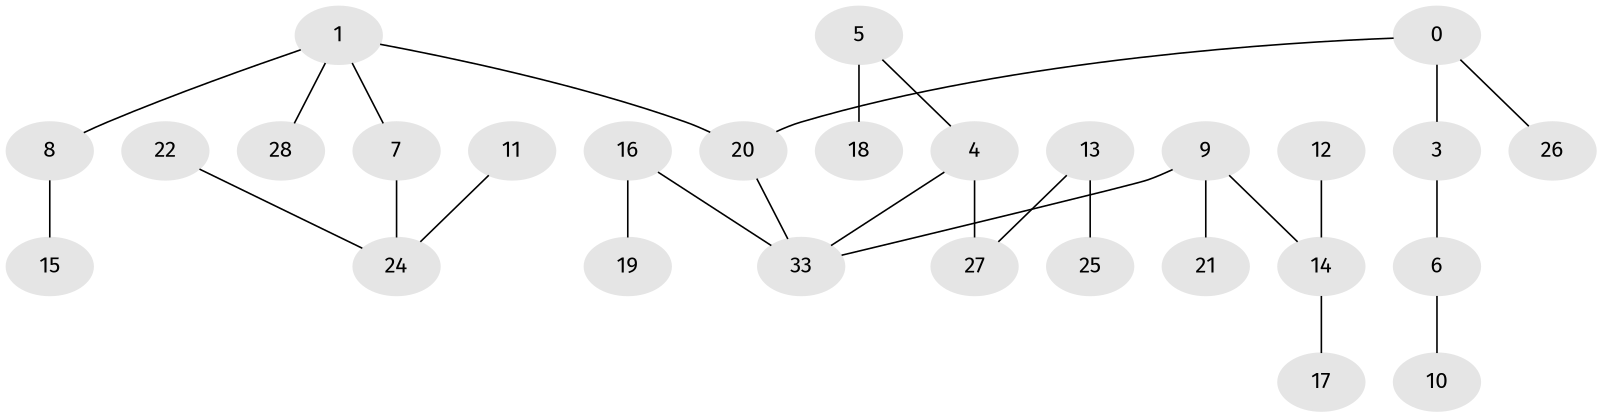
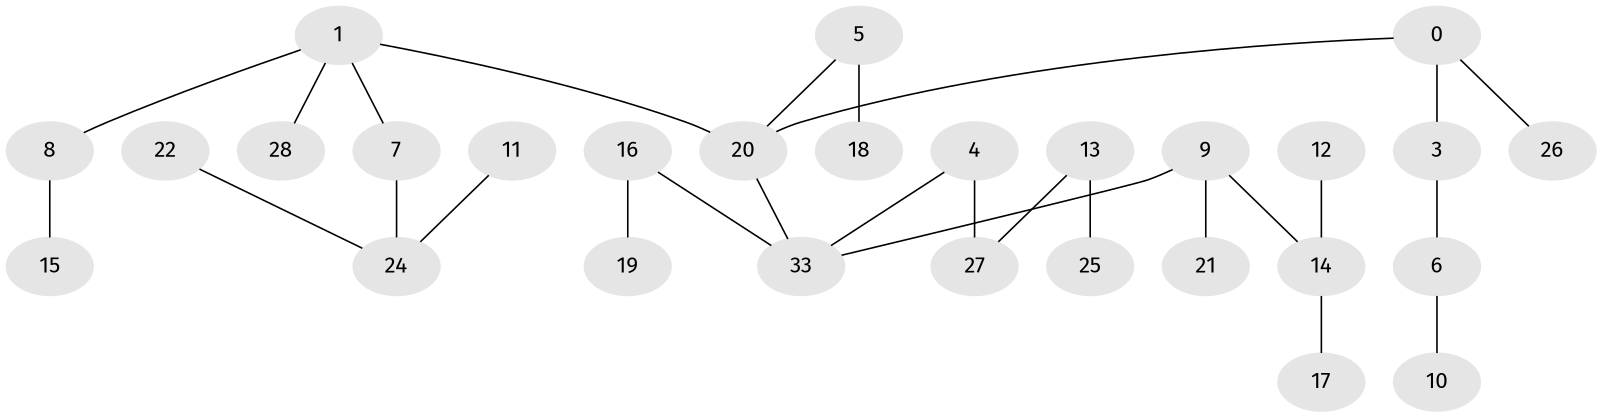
edge "5" -- "4": now "5" -- "20"
